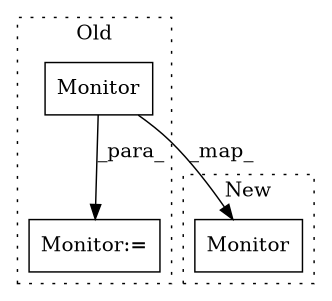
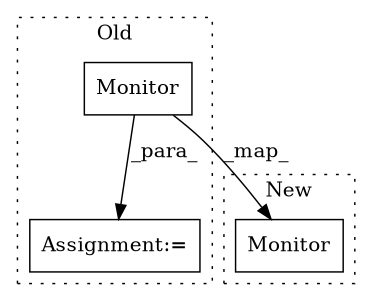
node "Monitor:=": label "Monitor:=" -> "Assignment:="
